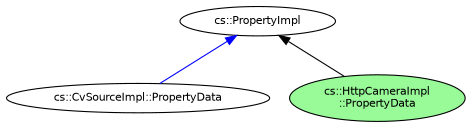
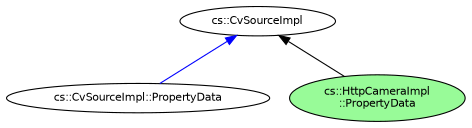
node "cs::PropertyImpl": label "cs::PropertyImpl" -> "cs::CvSourceImpl"
